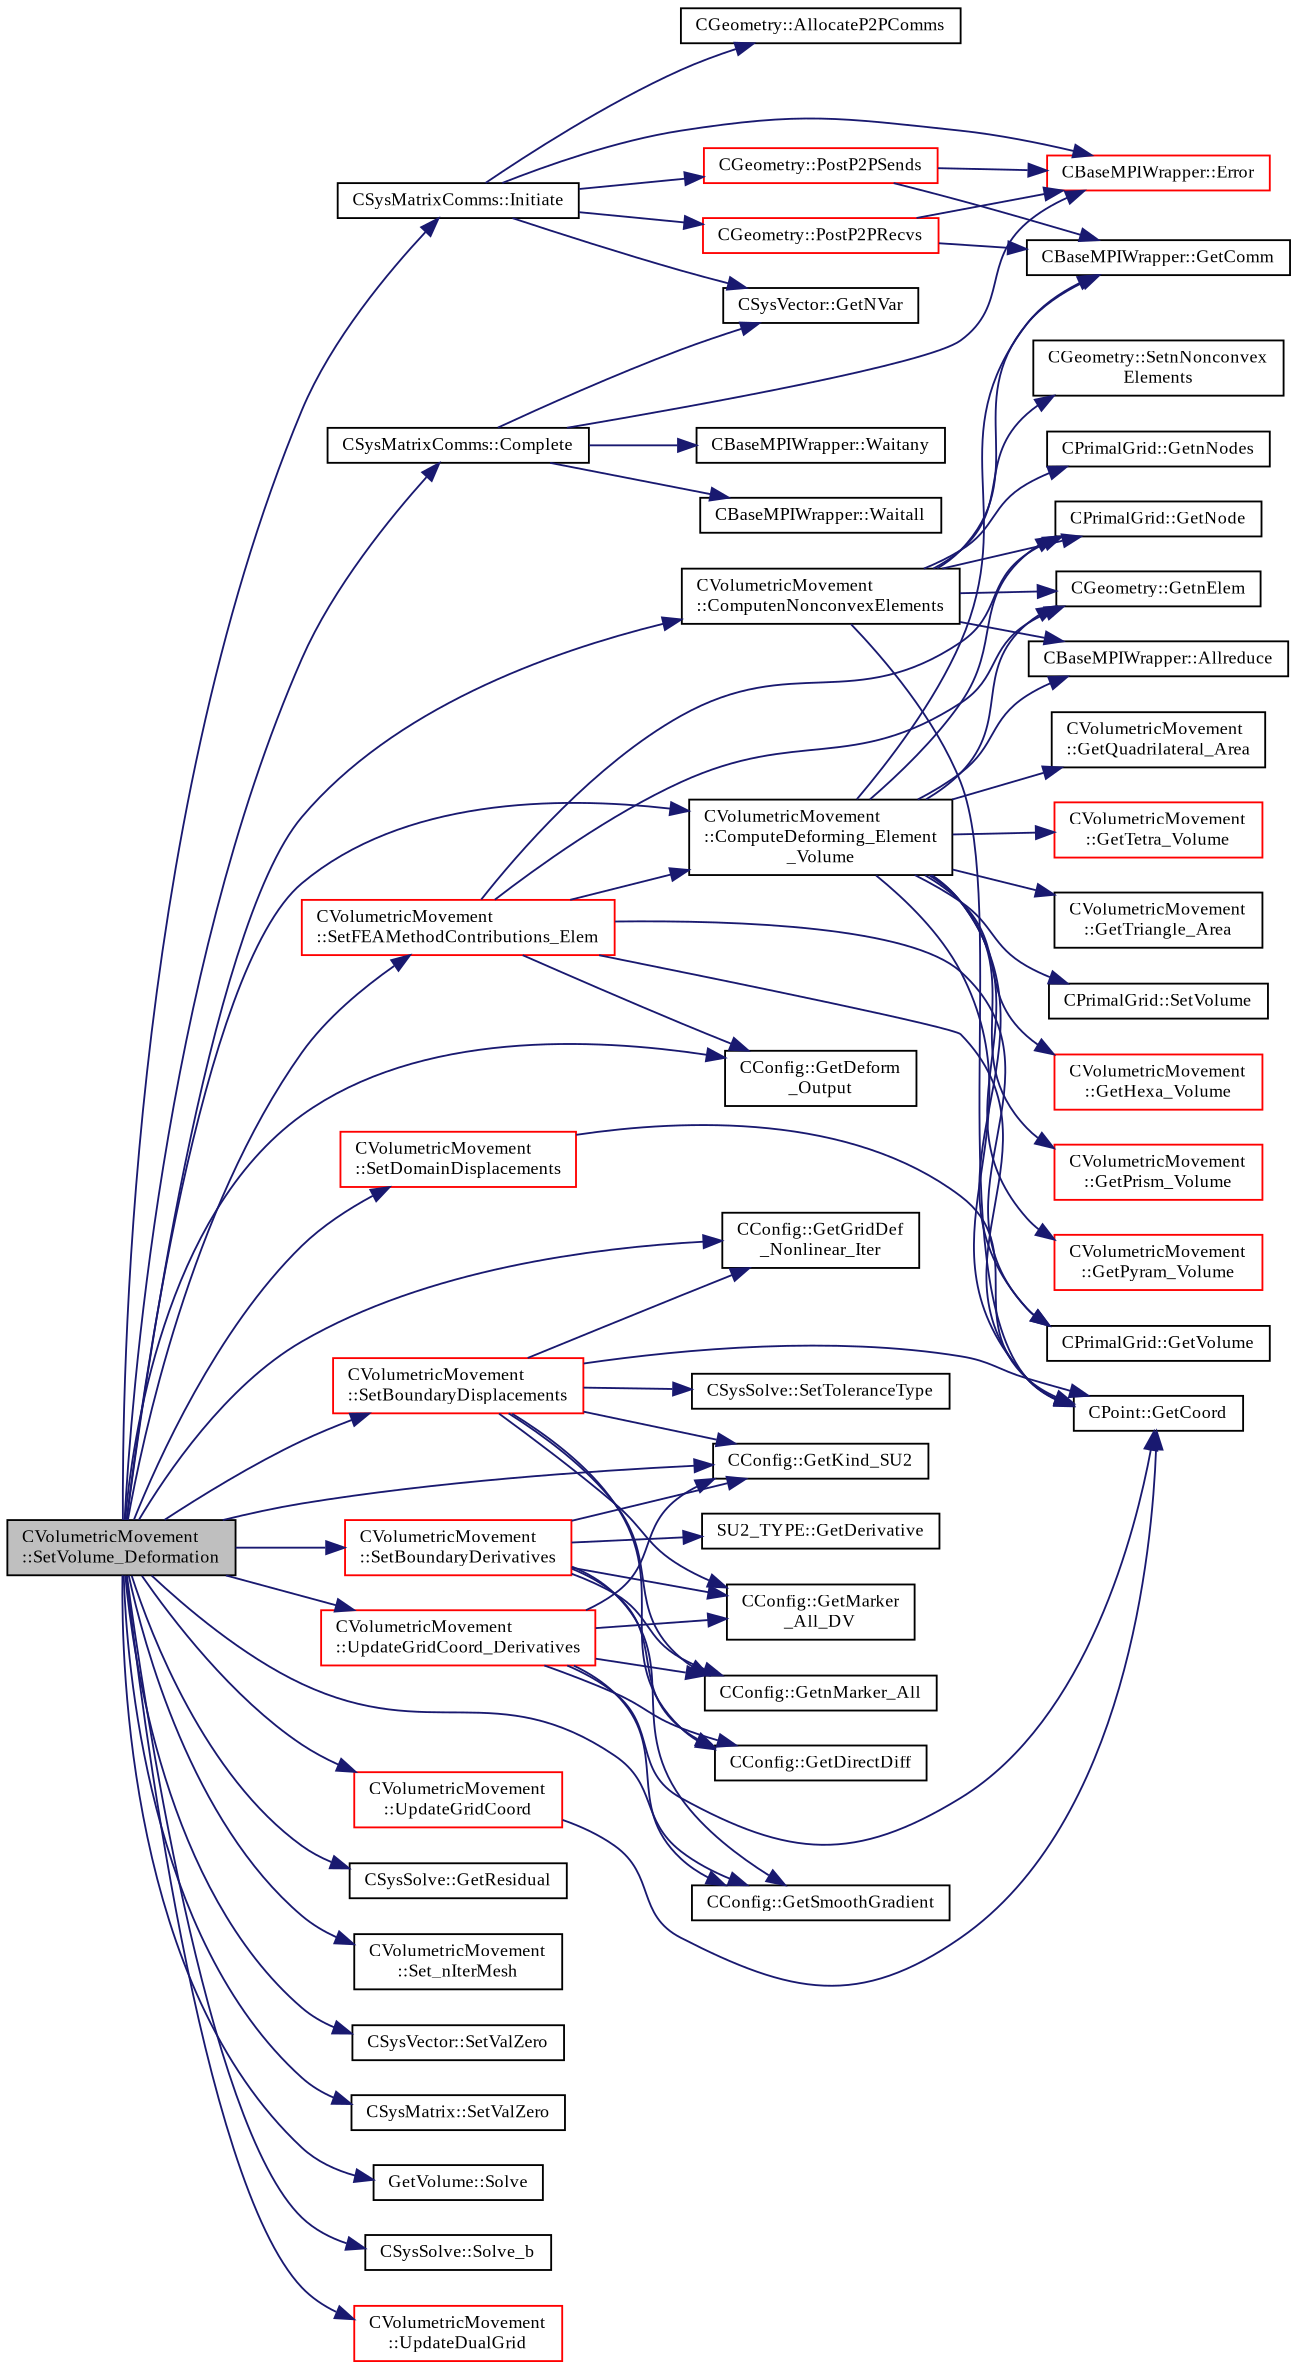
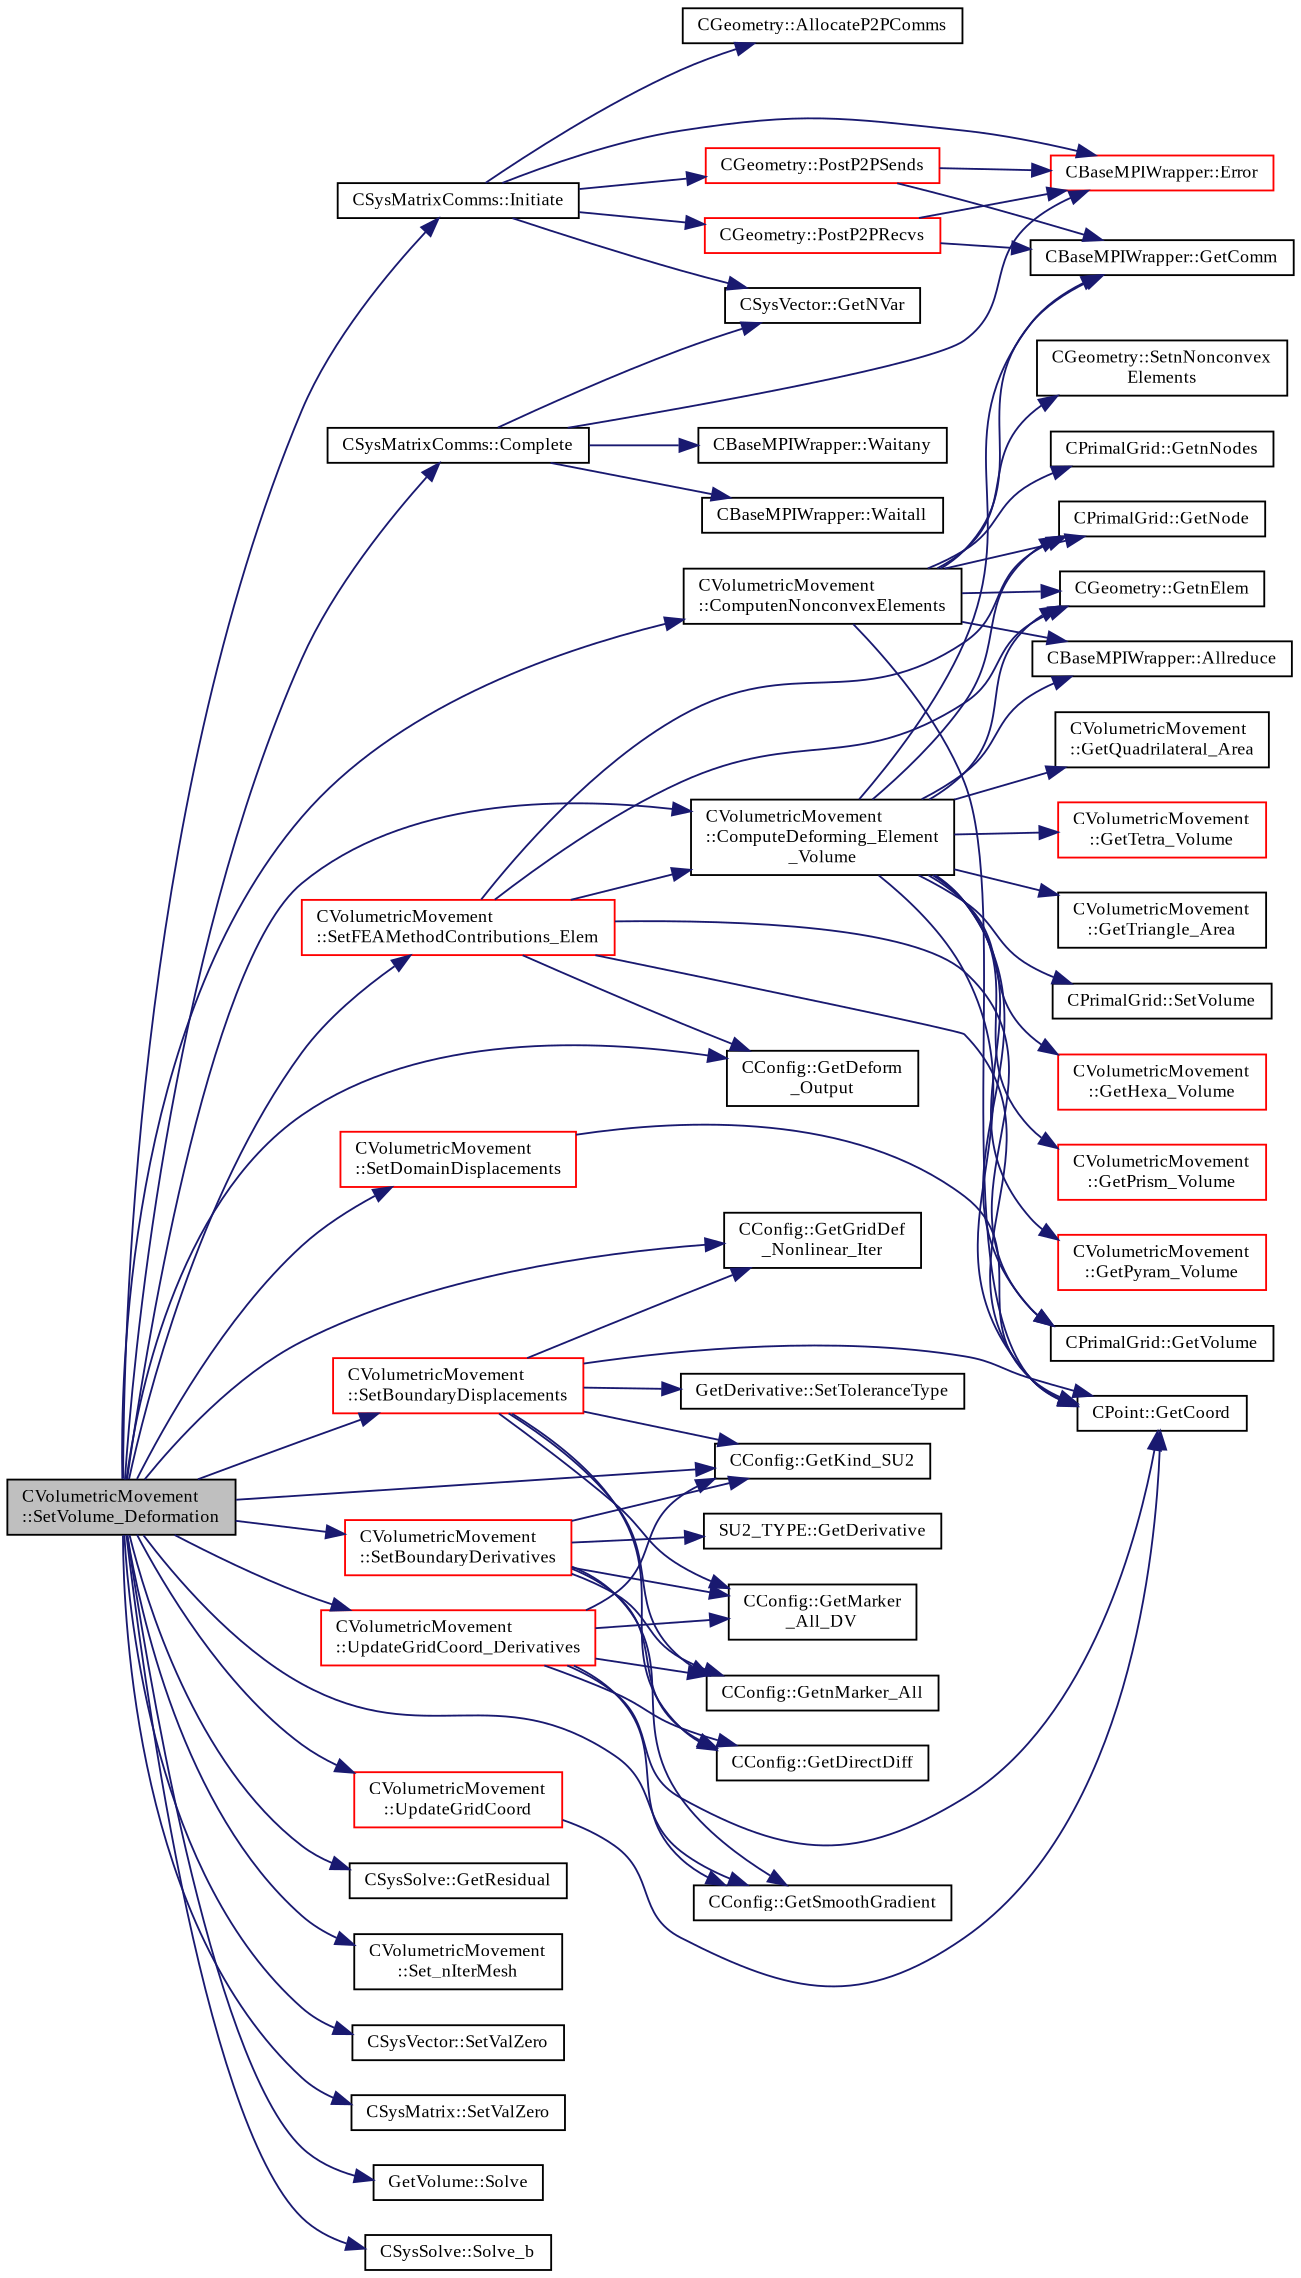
node "CSysSolve::SetToleranceType": label "CSysSolve::SetToleranceType" -> "GetDerivative::SetToleranceType"
node "CVolumetricMovement ::UpdateDualGrid": removed
